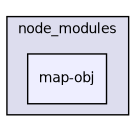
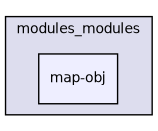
cluster "node_modules": label "node_modules" -> "modules_modules"
